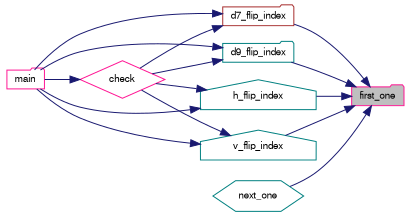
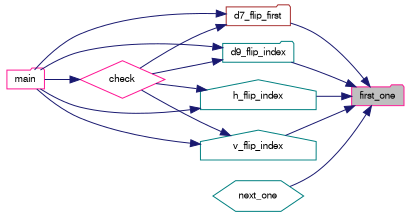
node "d7_flip_index": label "d7_flip_index" -> "d7_flip_first"
